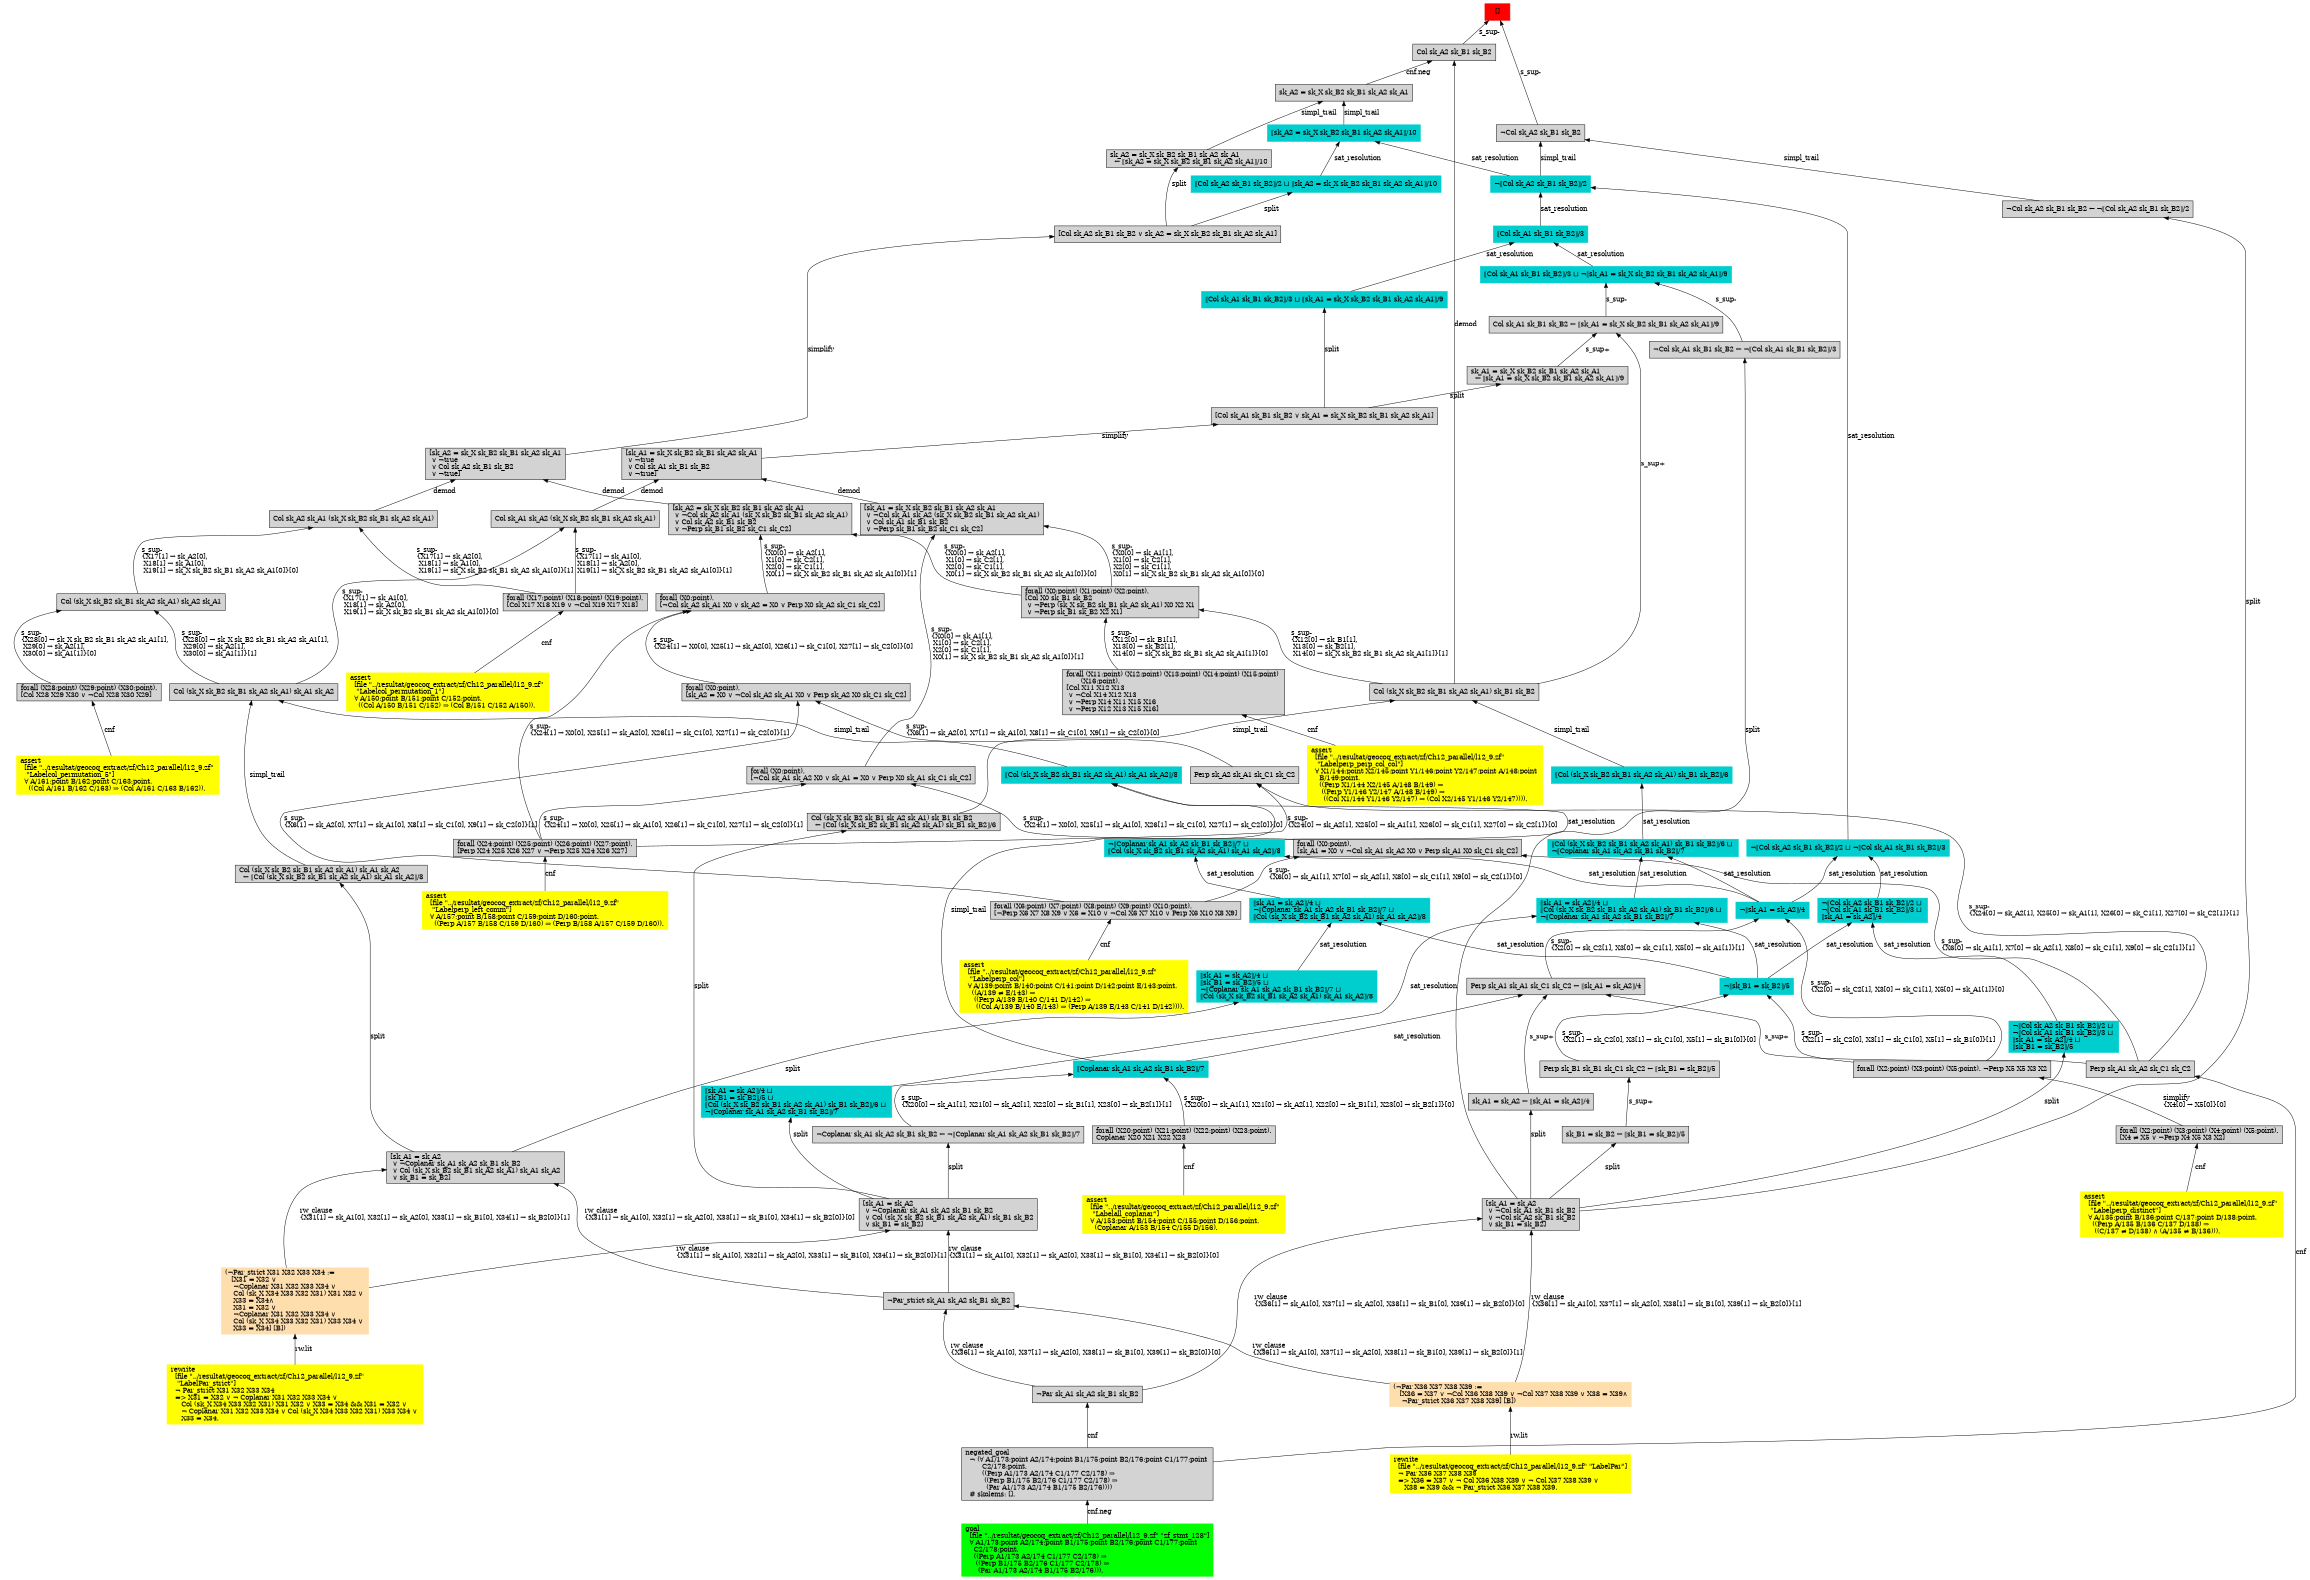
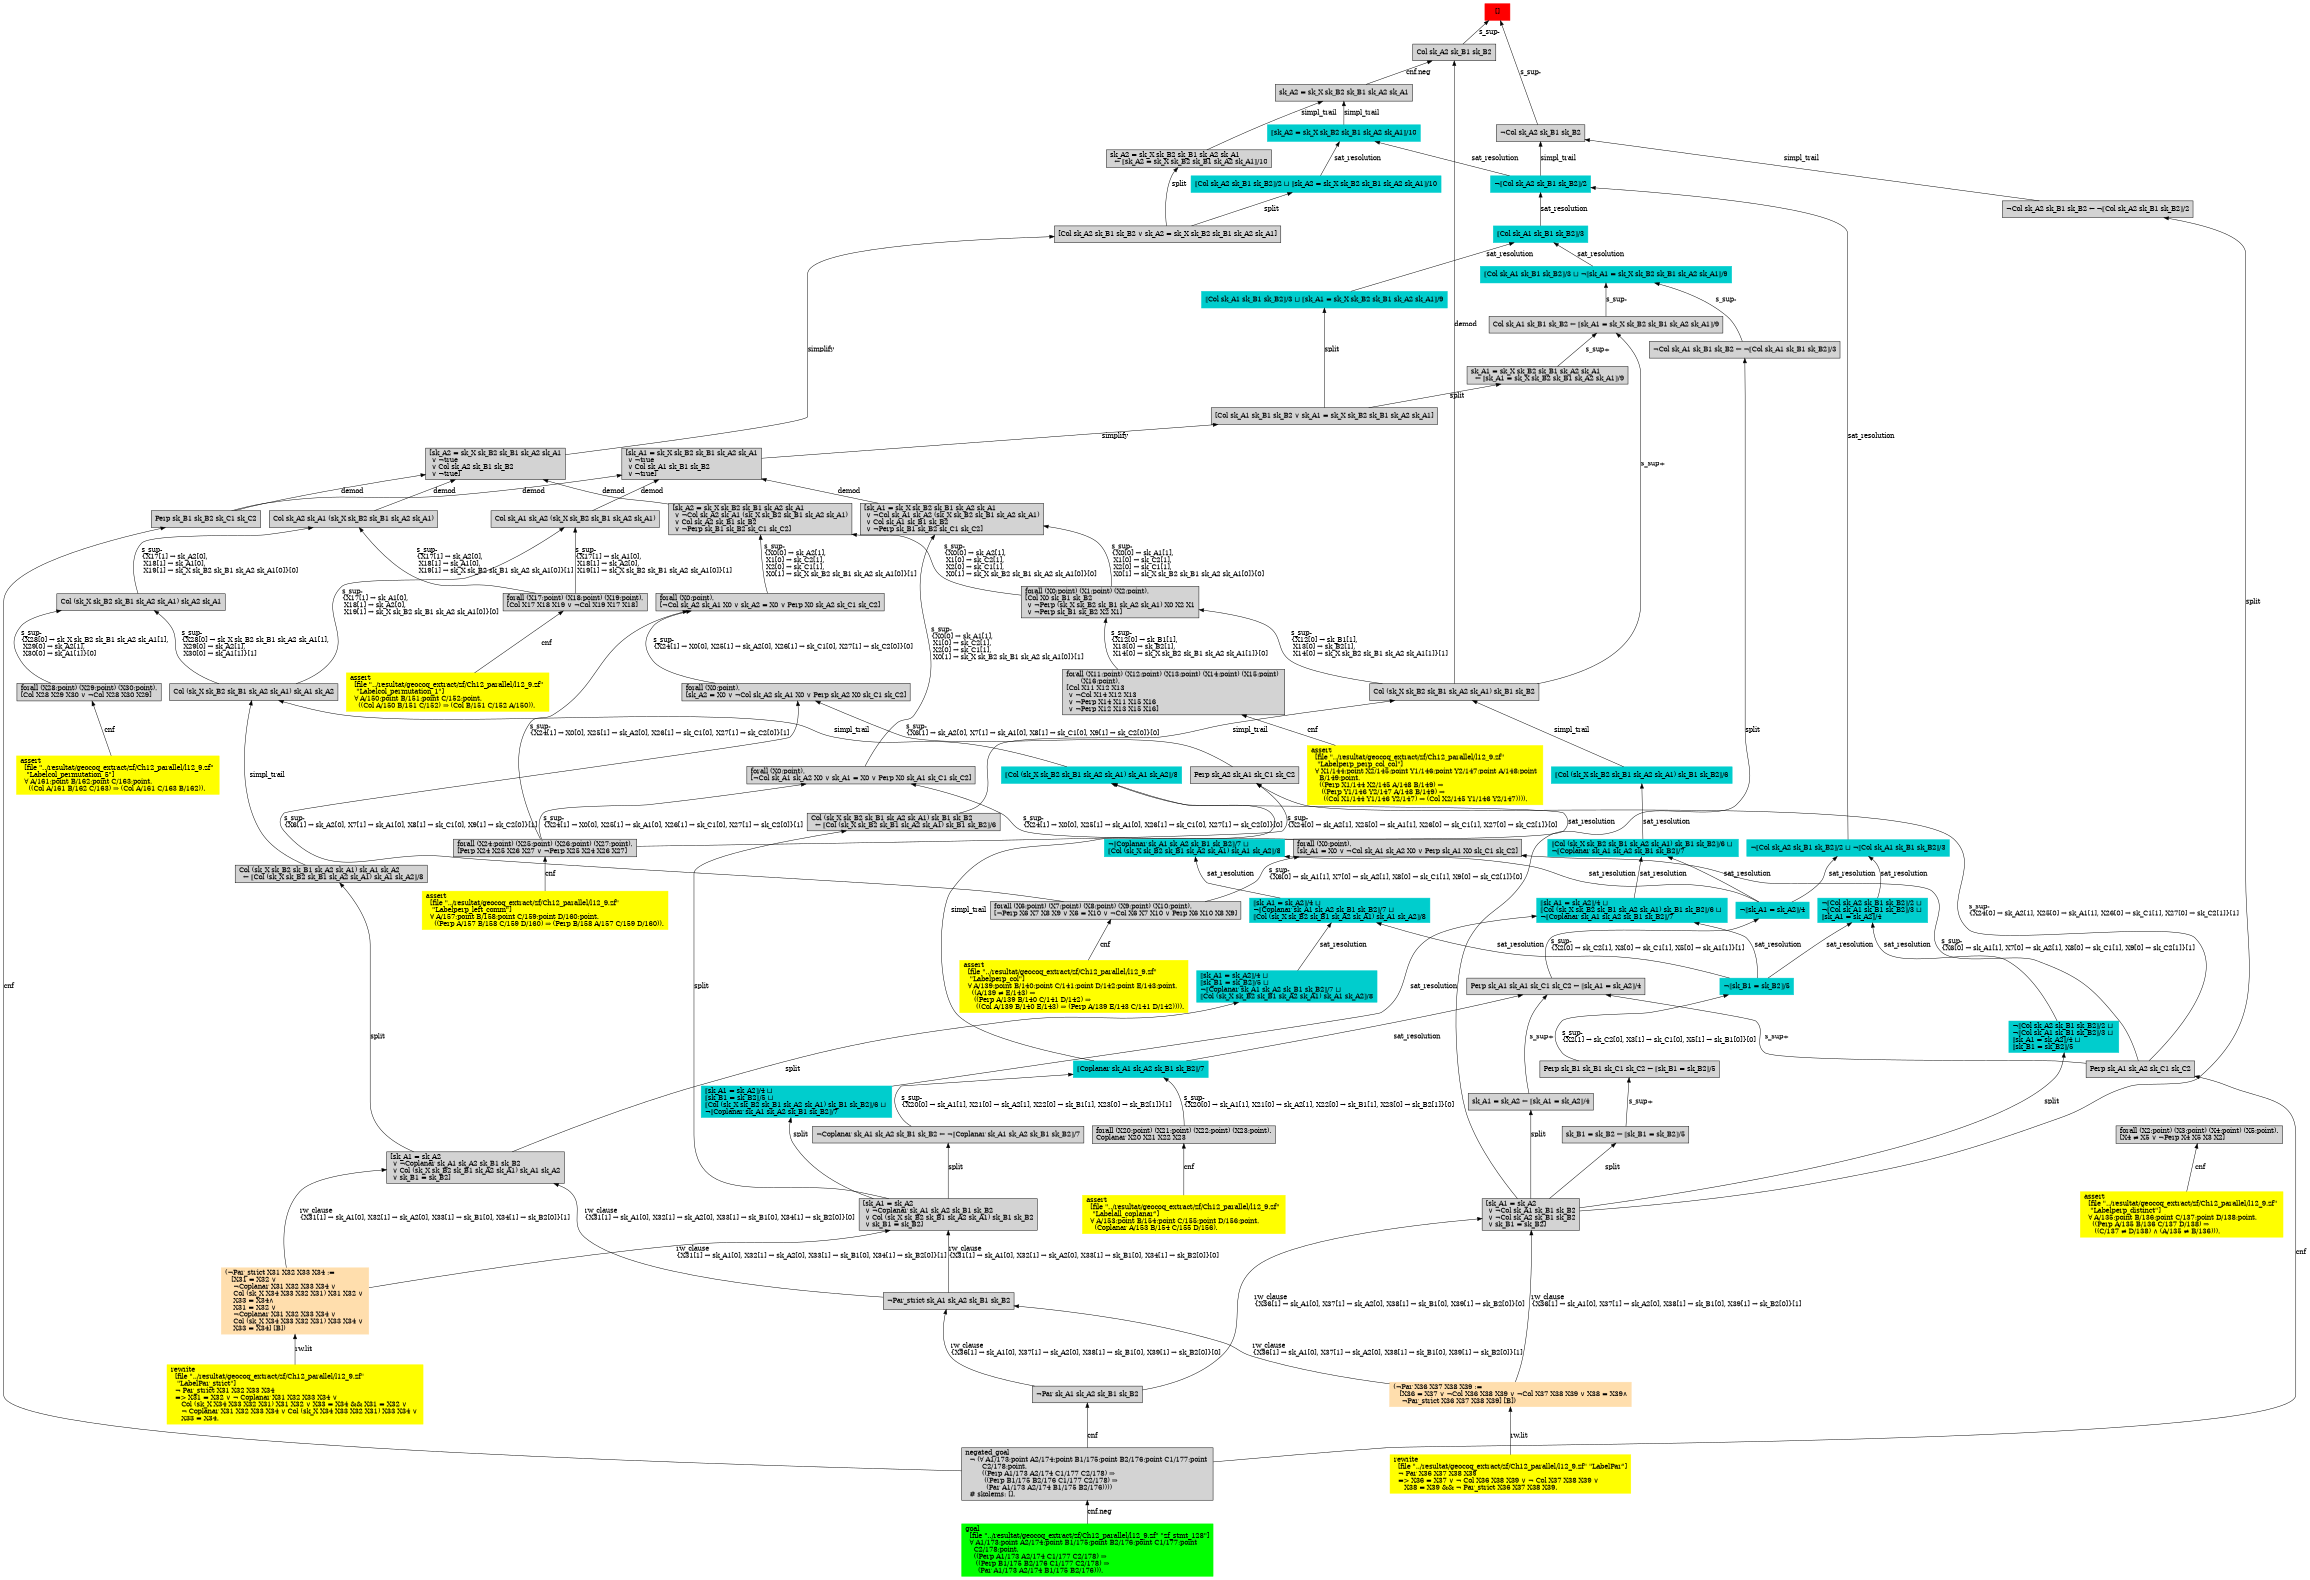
node "Perp sk_B1 sk_B2 sk_C1 sk_C2": added
node "forall (X2:point) (X3:point) (X5:point). ¬Perp X5 X5 X3 X2": removed
